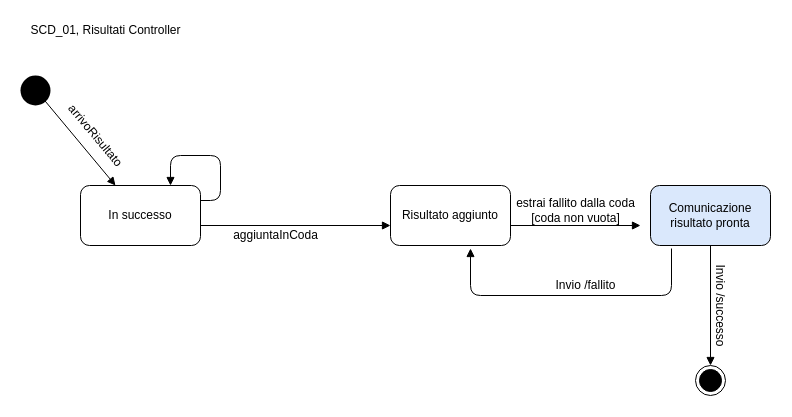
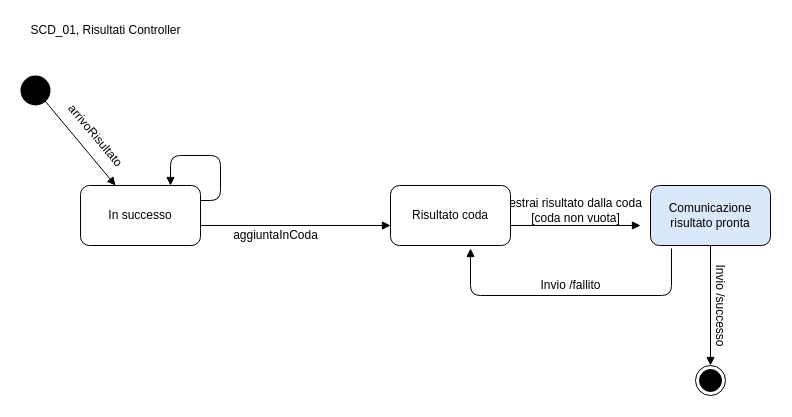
node "estrai fallito dalla coda [coda non vuota]": label "estrai fallito dalla coda [coda non vuota]" -> "estrai risultato dalla coda [coda non vuota]"
node "Risultato aggiunto": label "Risultato aggiunto" -> "Risultato coda"
node "Invio /fallito": moved (586, 286) -> (571, 286)
